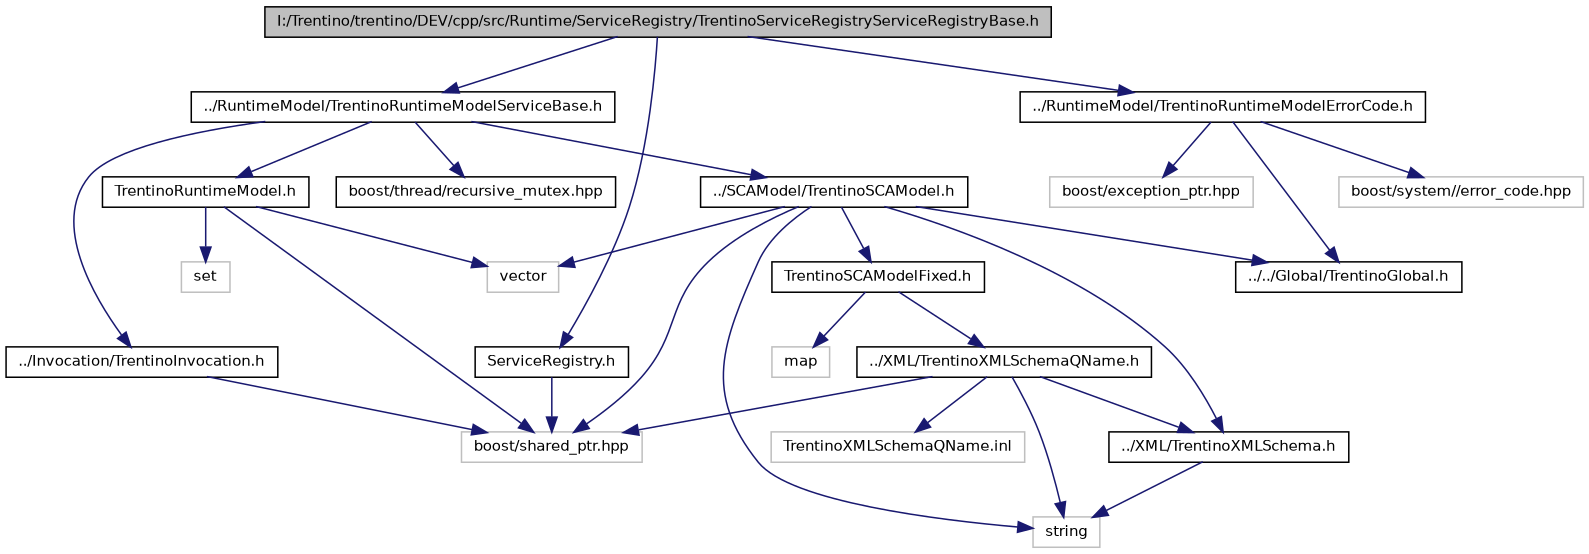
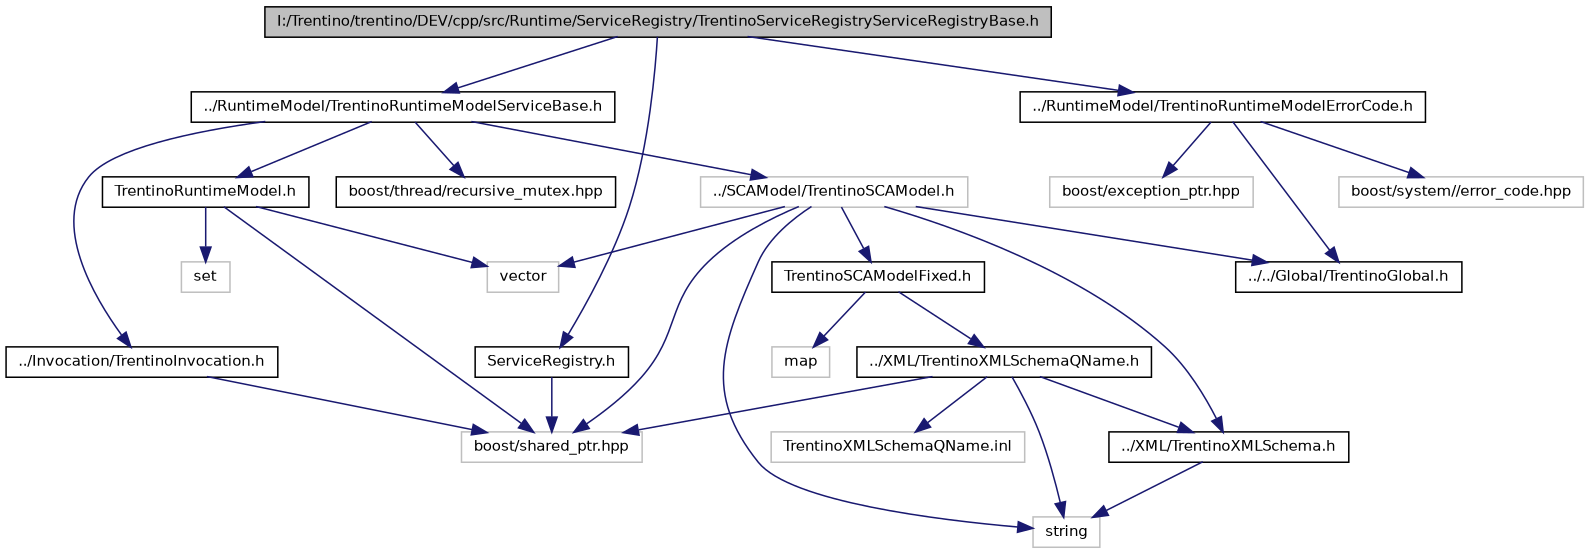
node "../SCAModel/TrentinoSCAModel.h": color black -> grey75
